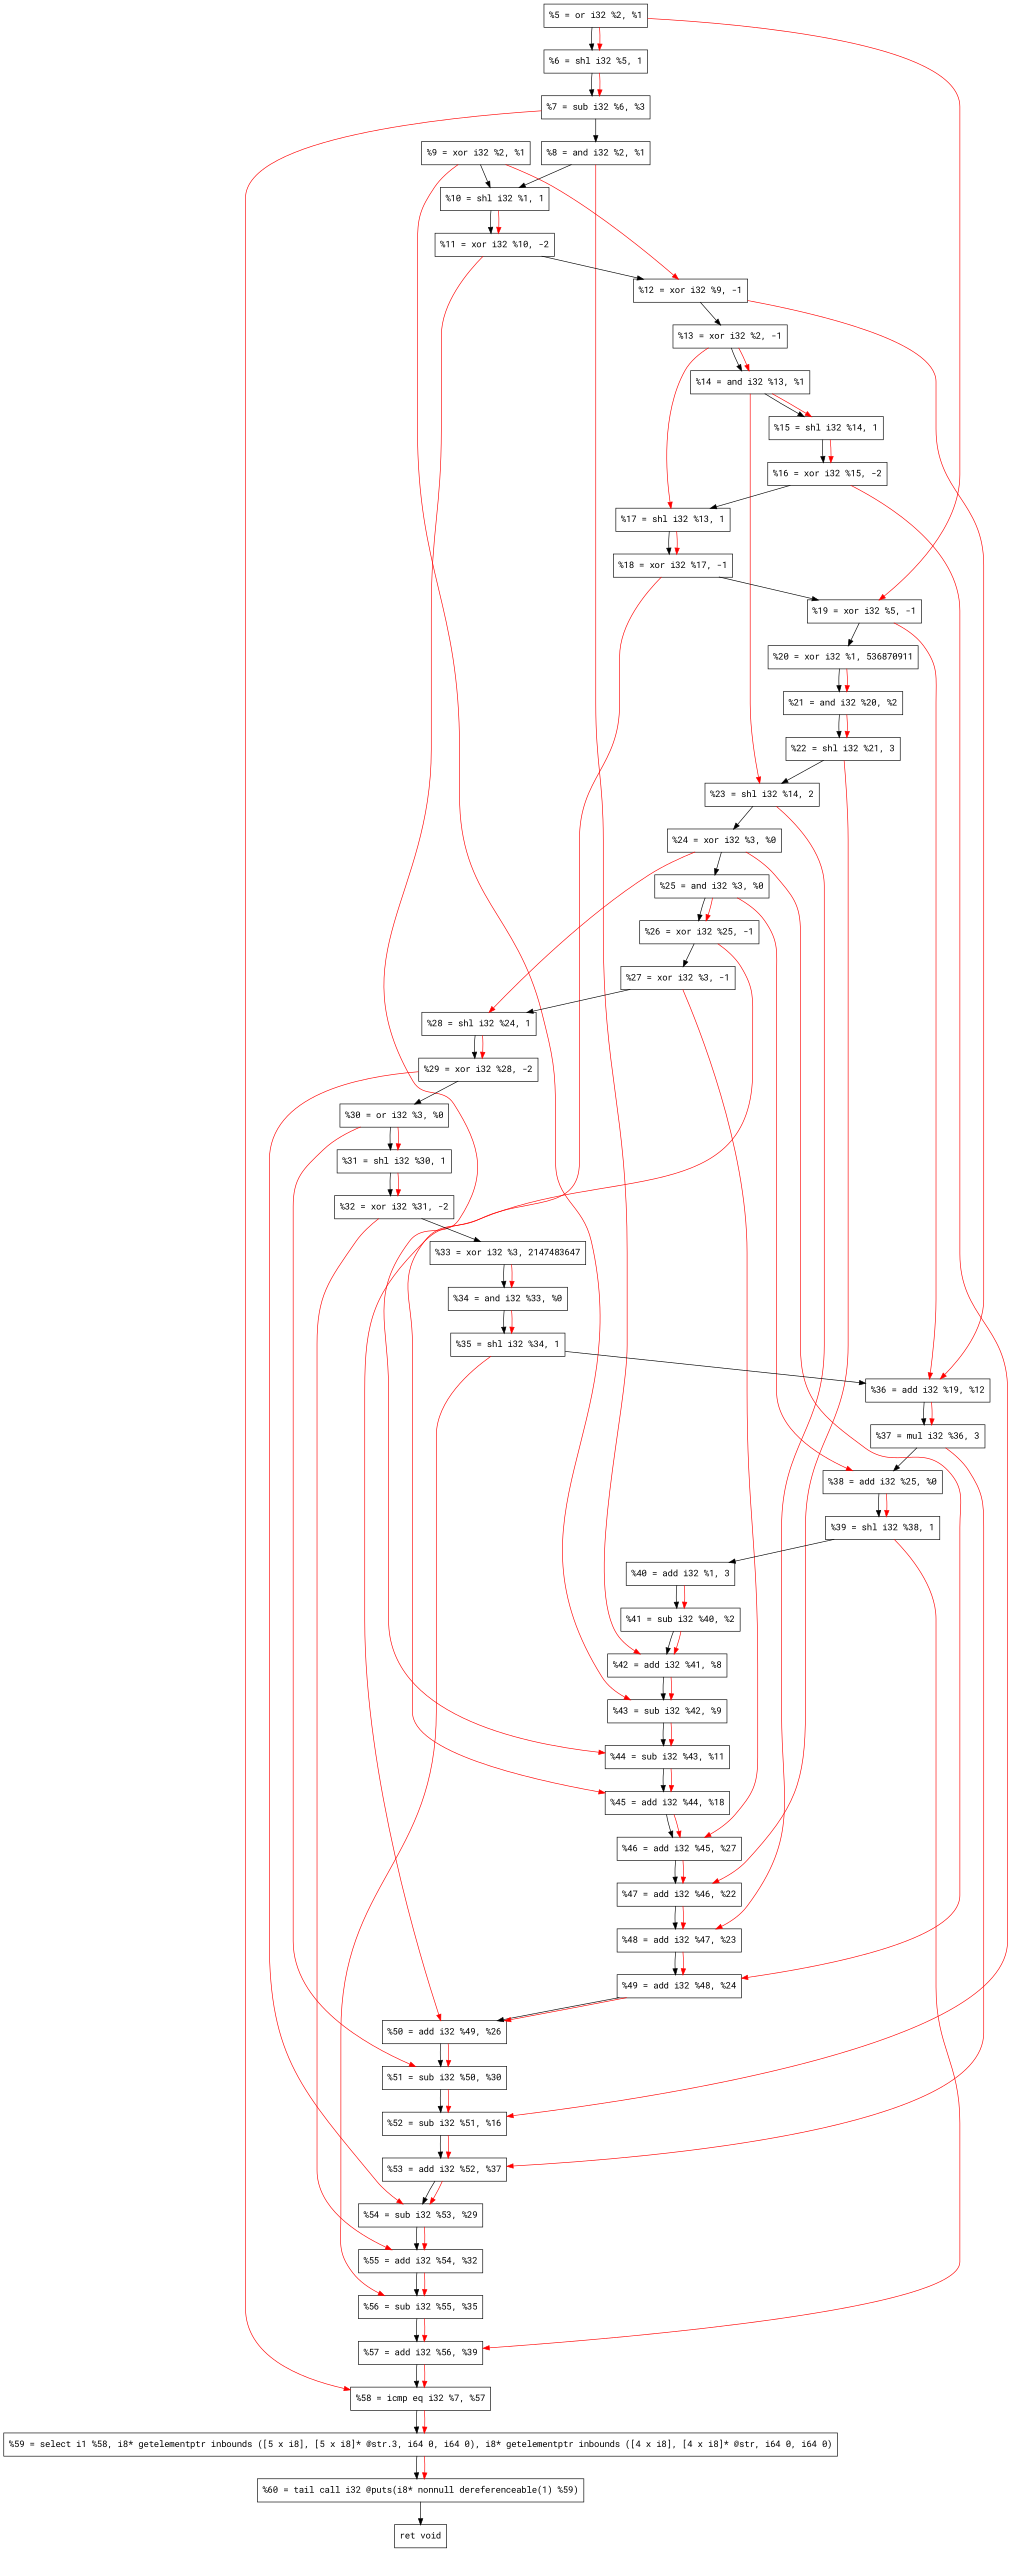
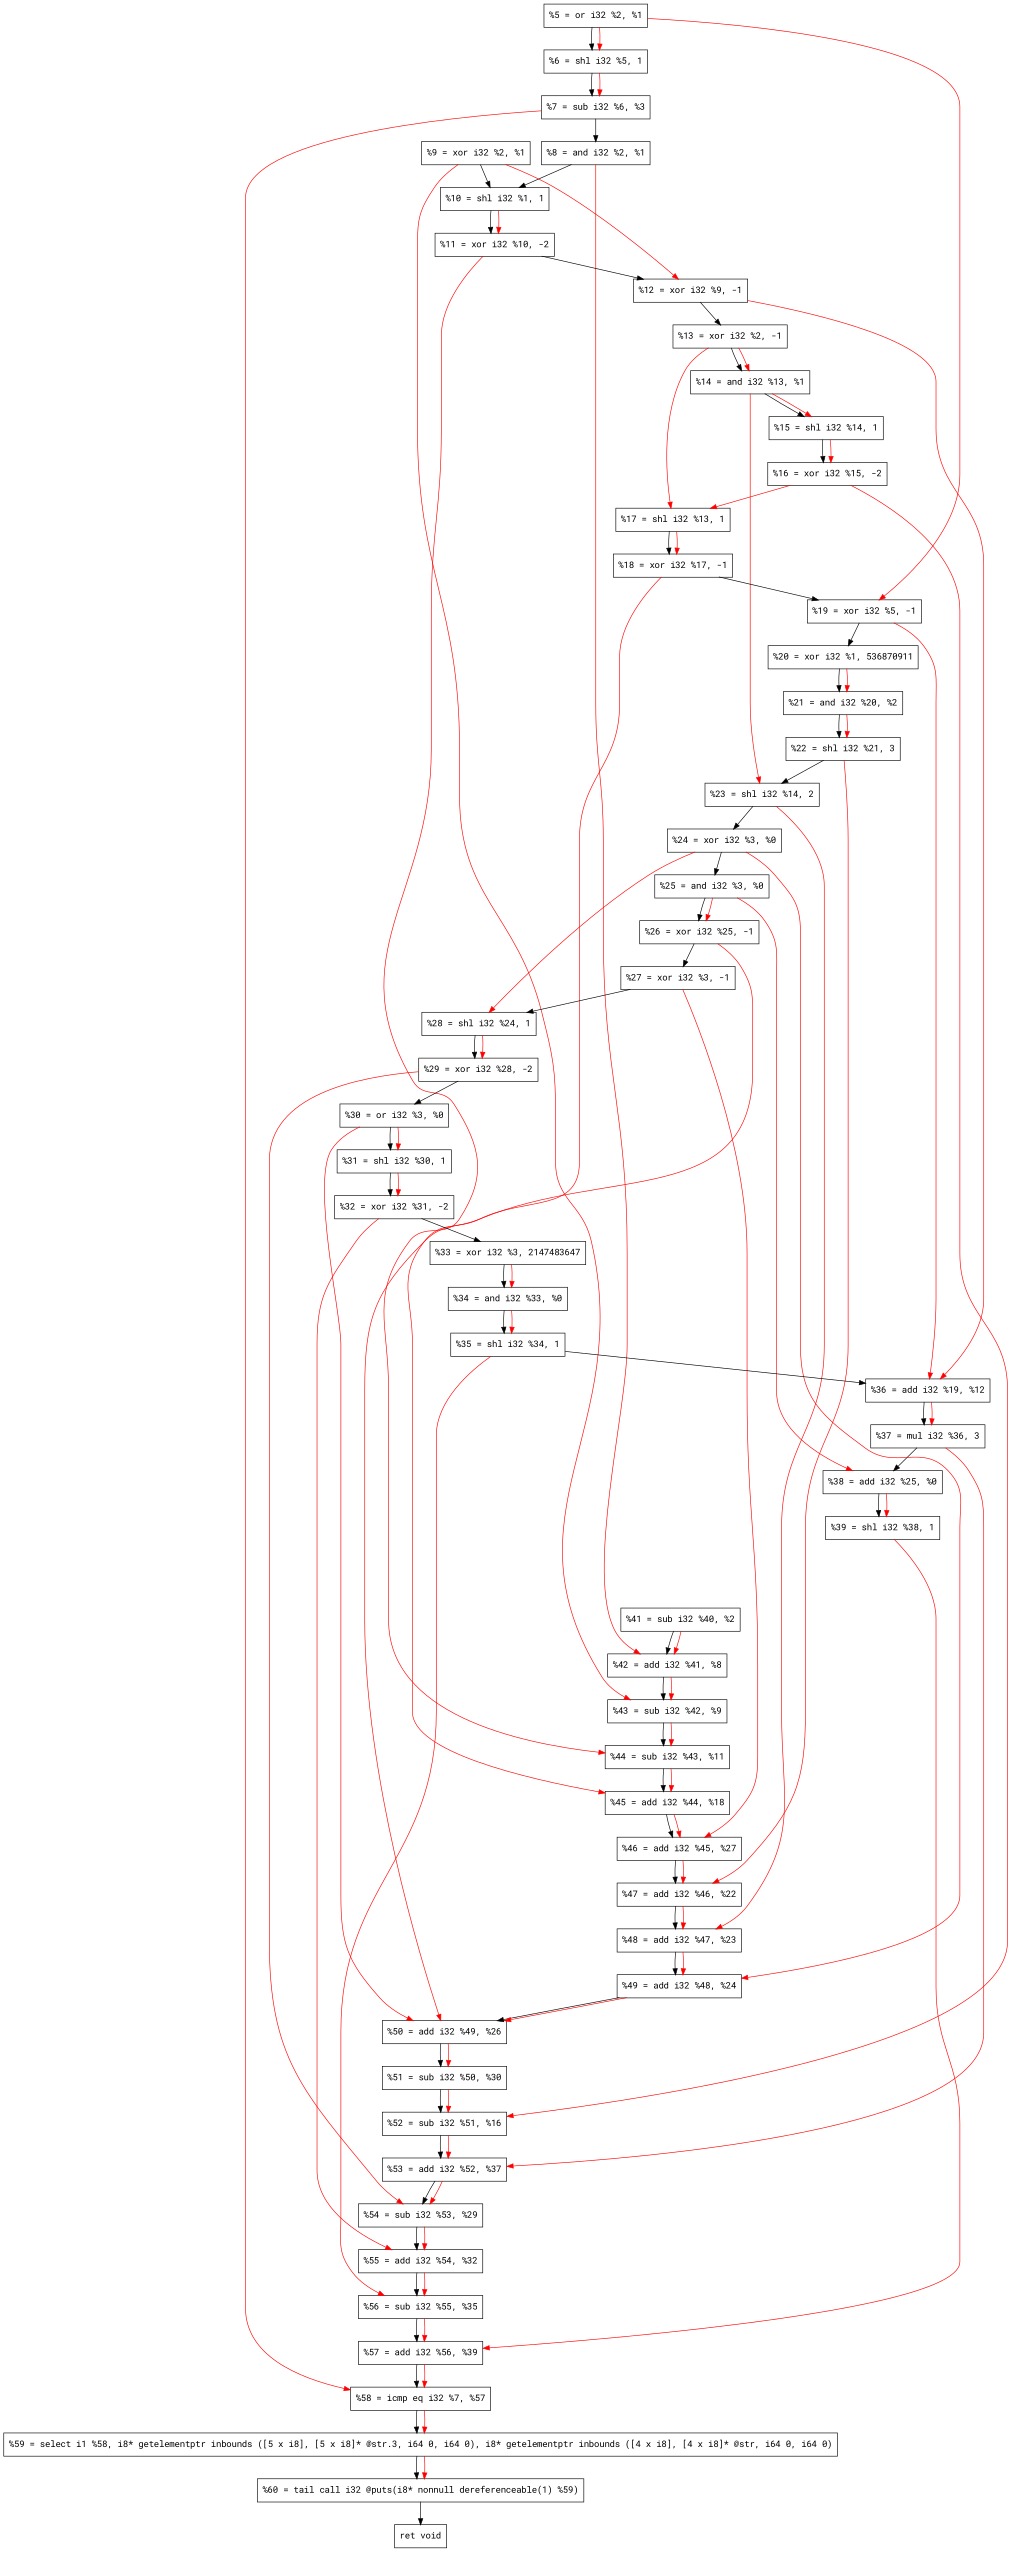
edge "%16 = xor i32 %15, -2" -> "%17 = shl i32 %13, 1": color black -> red
node "%40 = add i32 %1, 3": removed
edge "%30 = or i32 %3, %0" -> "%51 = sub i32 %50, %30": now "%30 = or i32 %3, %0" -> "%50 = add i32 %49, %26"
